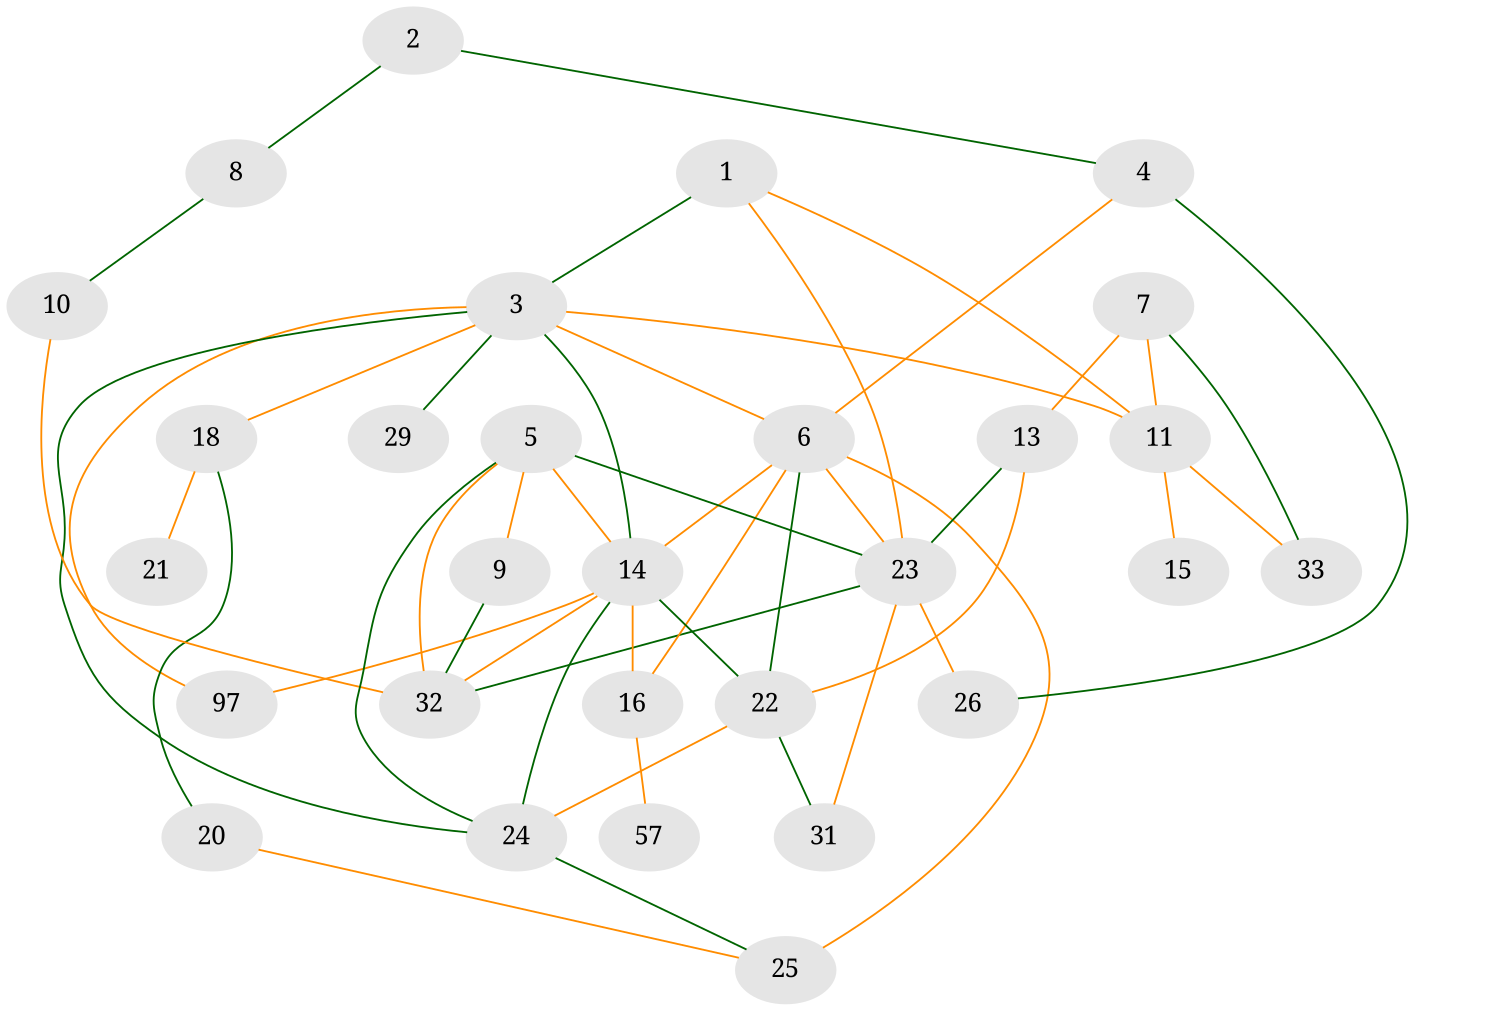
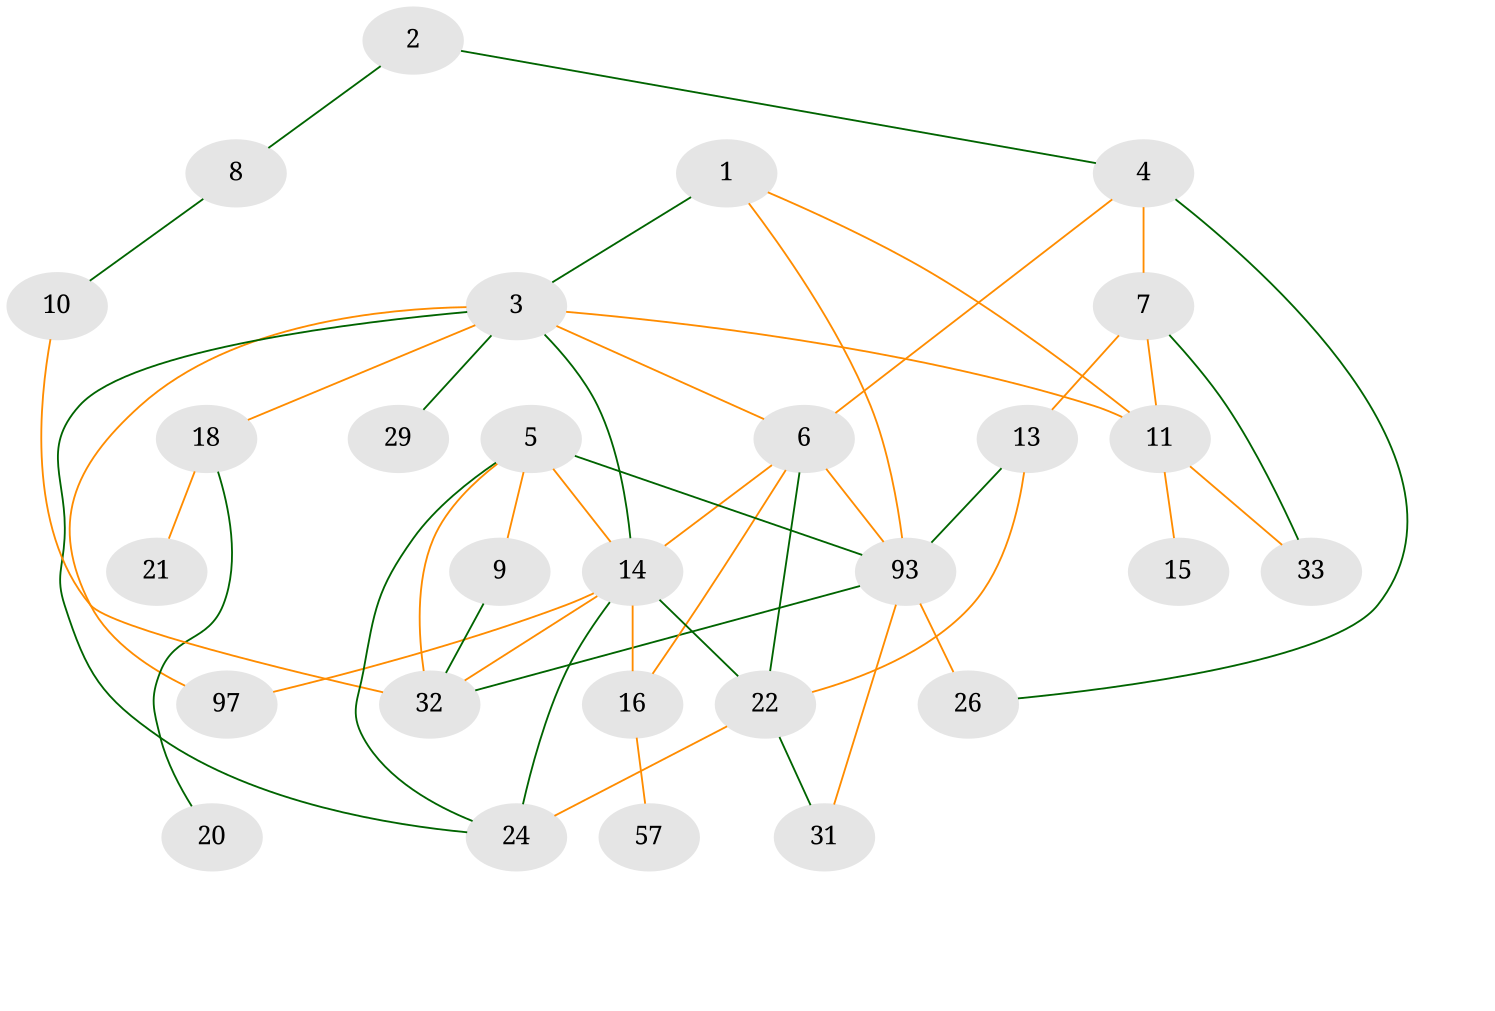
edge "4" -- "7": added
node "23": label "23" -> "93"
node "25": removed
